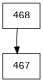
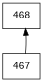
edge "468" -> "467": reversed
